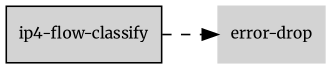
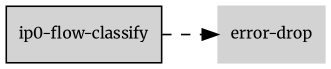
node "ip4-flow-classify": label "ip4-flow-classify" -> "ip0-flow-classify"
